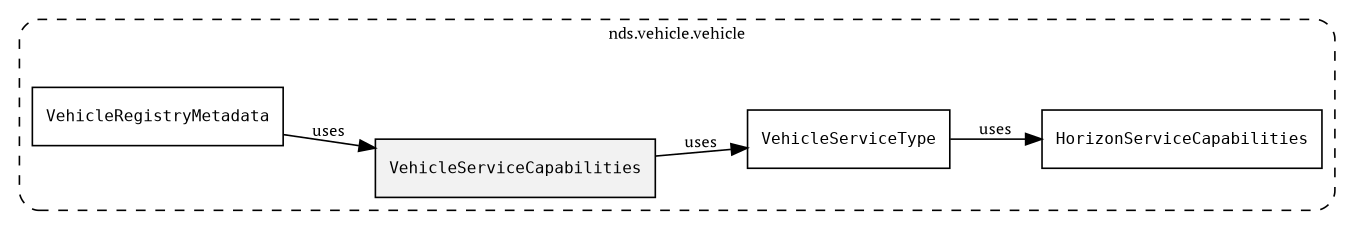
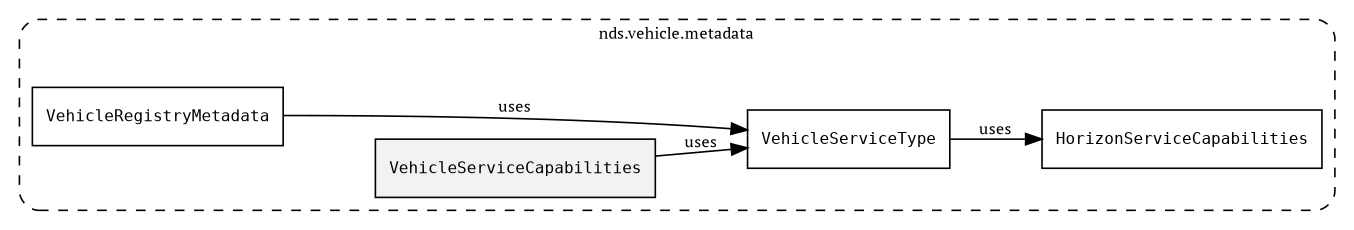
cluster "nds.vehicle.vehicle": label "nds.vehicle.vehicle" -> "nds.vehicle.metadata"
edge "VehicleRegistryMetadata" -> "VehicleServiceCapabilities": now "VehicleRegistryMetadata" -> "VehicleServiceType"
